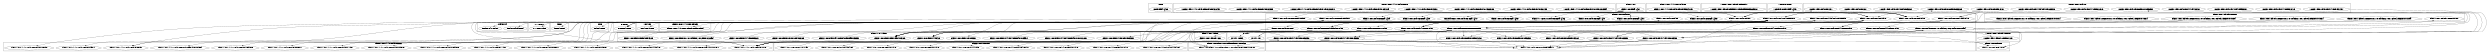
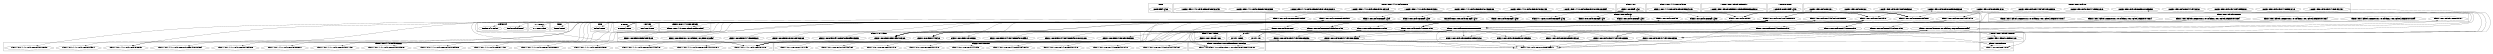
node "Class::MOP::Attribute::get_value": label "Class::MOP::Attribute::get_value" -> "Class::MOP::Attribute::get_predicate"
